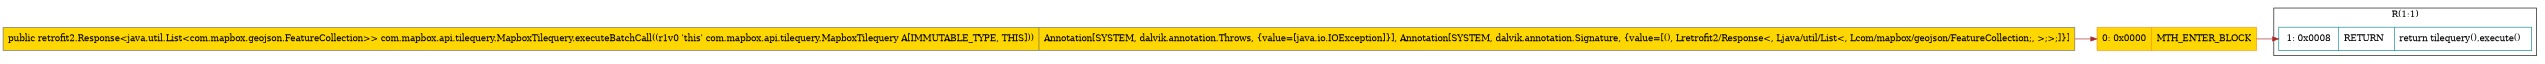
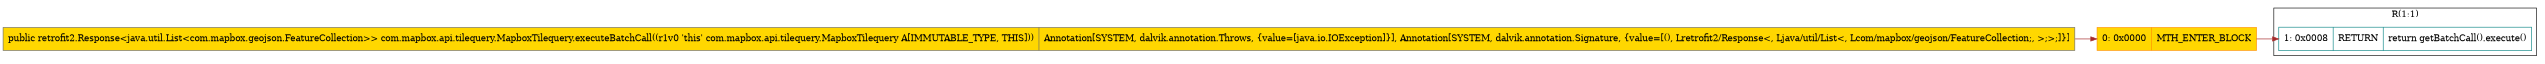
node "1: 0x0008": text "return tilequery().execute()" -> "return getBatchCall().execute()"
